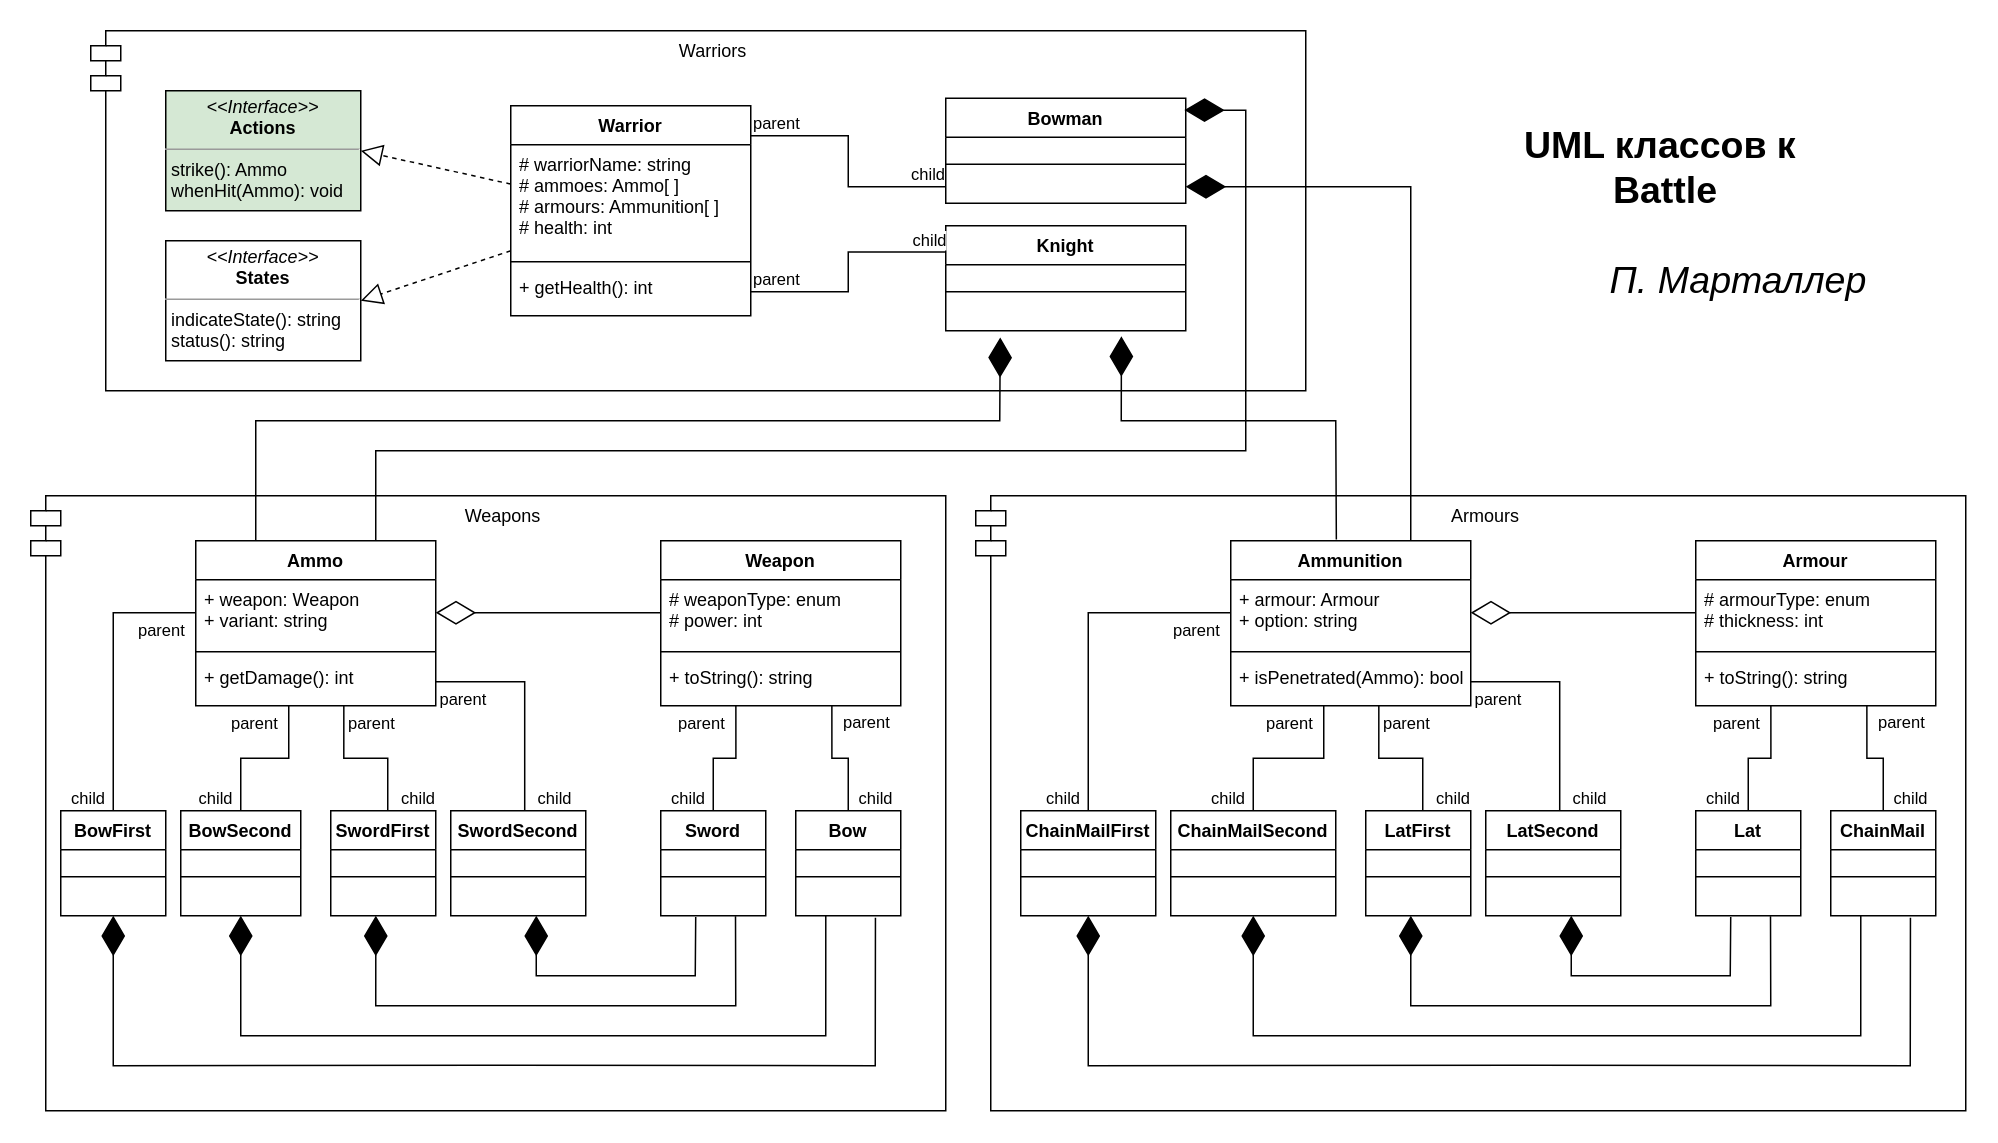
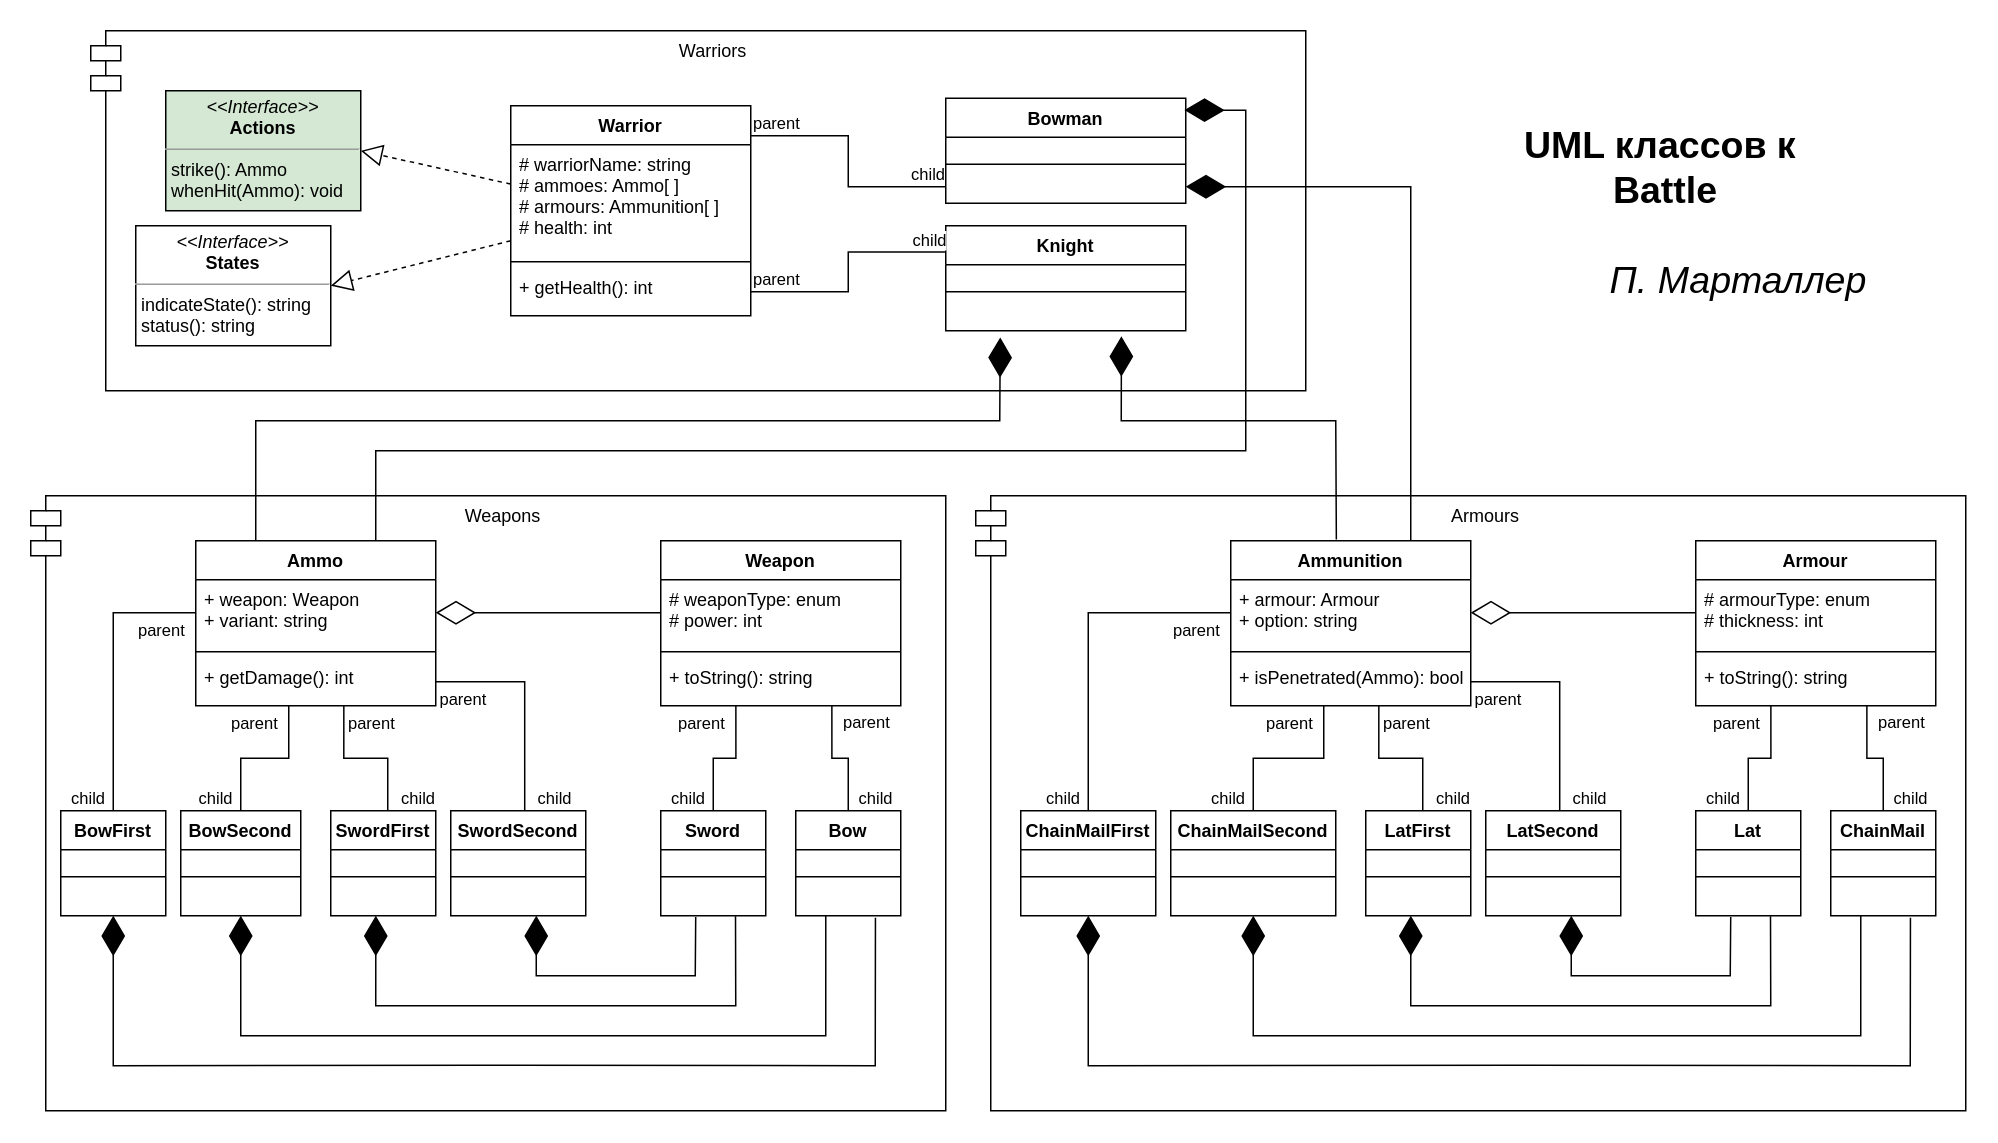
node "<<Interface>> States indicateState(): string status(): string": moved (263, 301) -> (233, 286)
